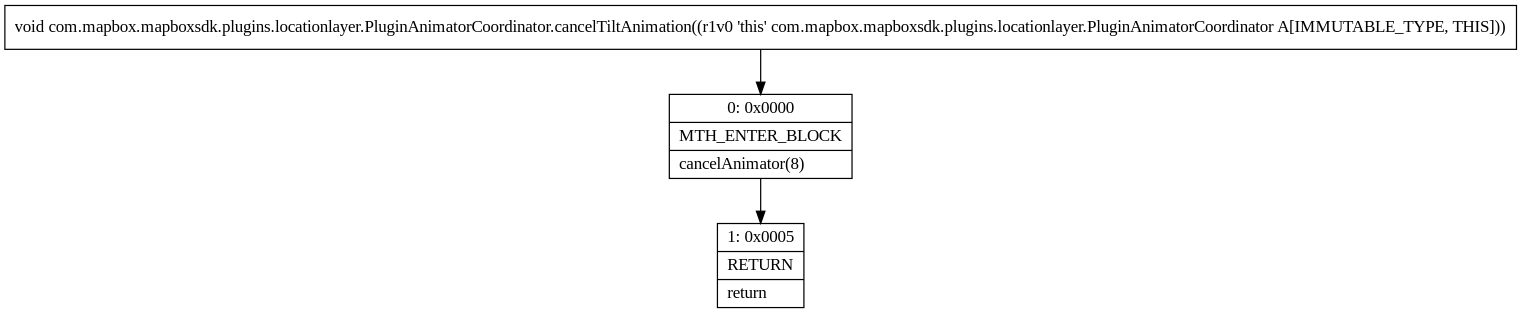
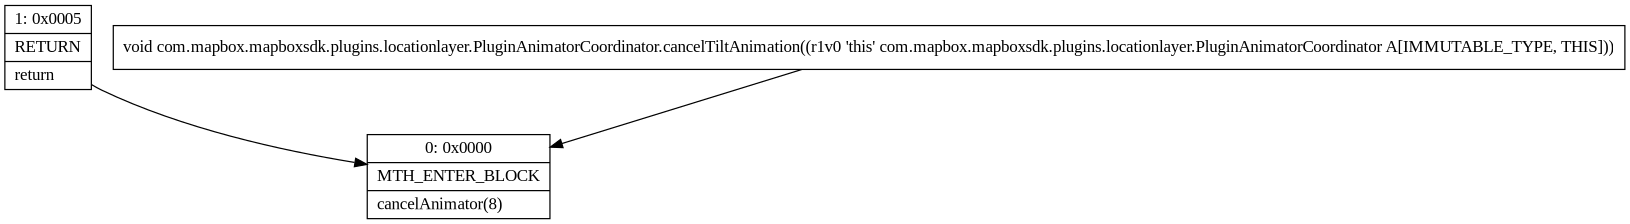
edge "0: 0x0000" -> "1: 0x0005": reversed
